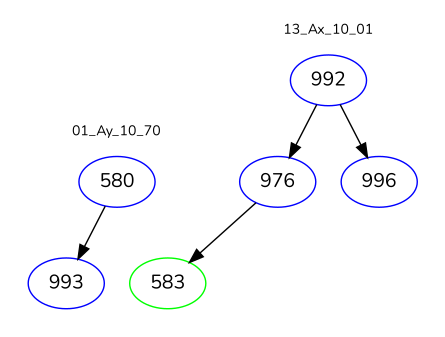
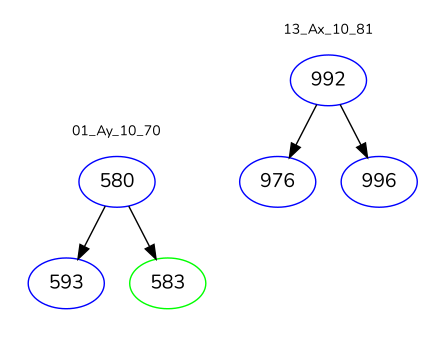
cluster "13_Ax_10_01": label "13_Ax_10_01" -> "13_Ax_10_81"
edge "976" -> "583": now "580" -> "583"
node "993": label "993" -> "593"
